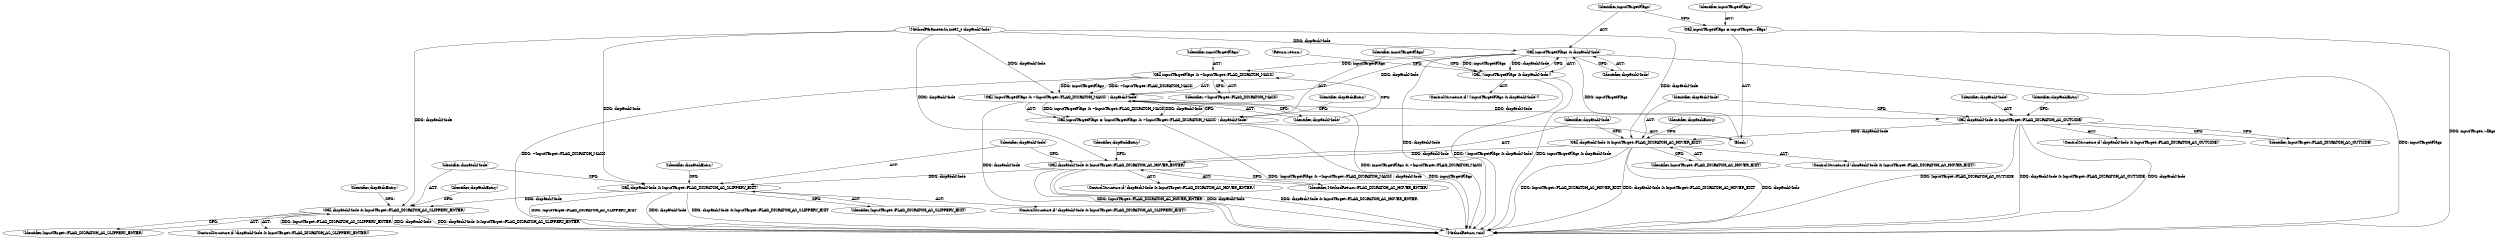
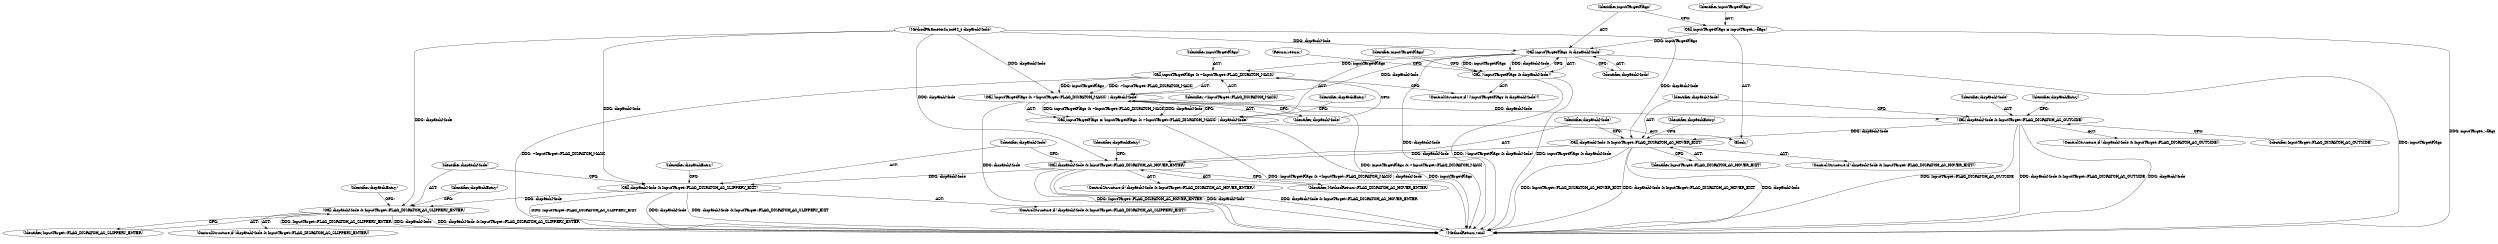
node "(MethodParameterIn,int32_t dispatchMode)": label "(MethodParameterIn,int32_t dispatchMode)" -> "(MethodParameterIn,int34_t dispatchMode)"
edge "(Call,inputTargetFlags & ~InputTarget::FLAG_DISPATCH_MASK)" -> "(Identifier,~InputTarget::FLAG_DISPATCH_MASK)": now "(Call,inputTargetFlags & ~InputTarget::FLAG_DISPATCH_MASK)" -> "(ControlStructure,if (!(inputTargetFlags & dispatchMode)))"
edge "(Block,)" -> "(Call,inputTargetFlags & dispatchMode)": now "(Call,inputTargetFlags = inputTarget->flags)" -> "(Call,inputTargetFlags & dispatchMode)"
edge "(Call,dispatchMode & InputTarget::FLAG_DISPATCH_AS_OUTSIDE)" -> "(Identifier,InputTarget::FLAG_DISPATCH_AS_OUTSIDE)": removed, label "CFG:"
node "(Identifier,InputTarget::FLAG_DISPATCH_AS_SLIPPERY_EXIT)": removed
